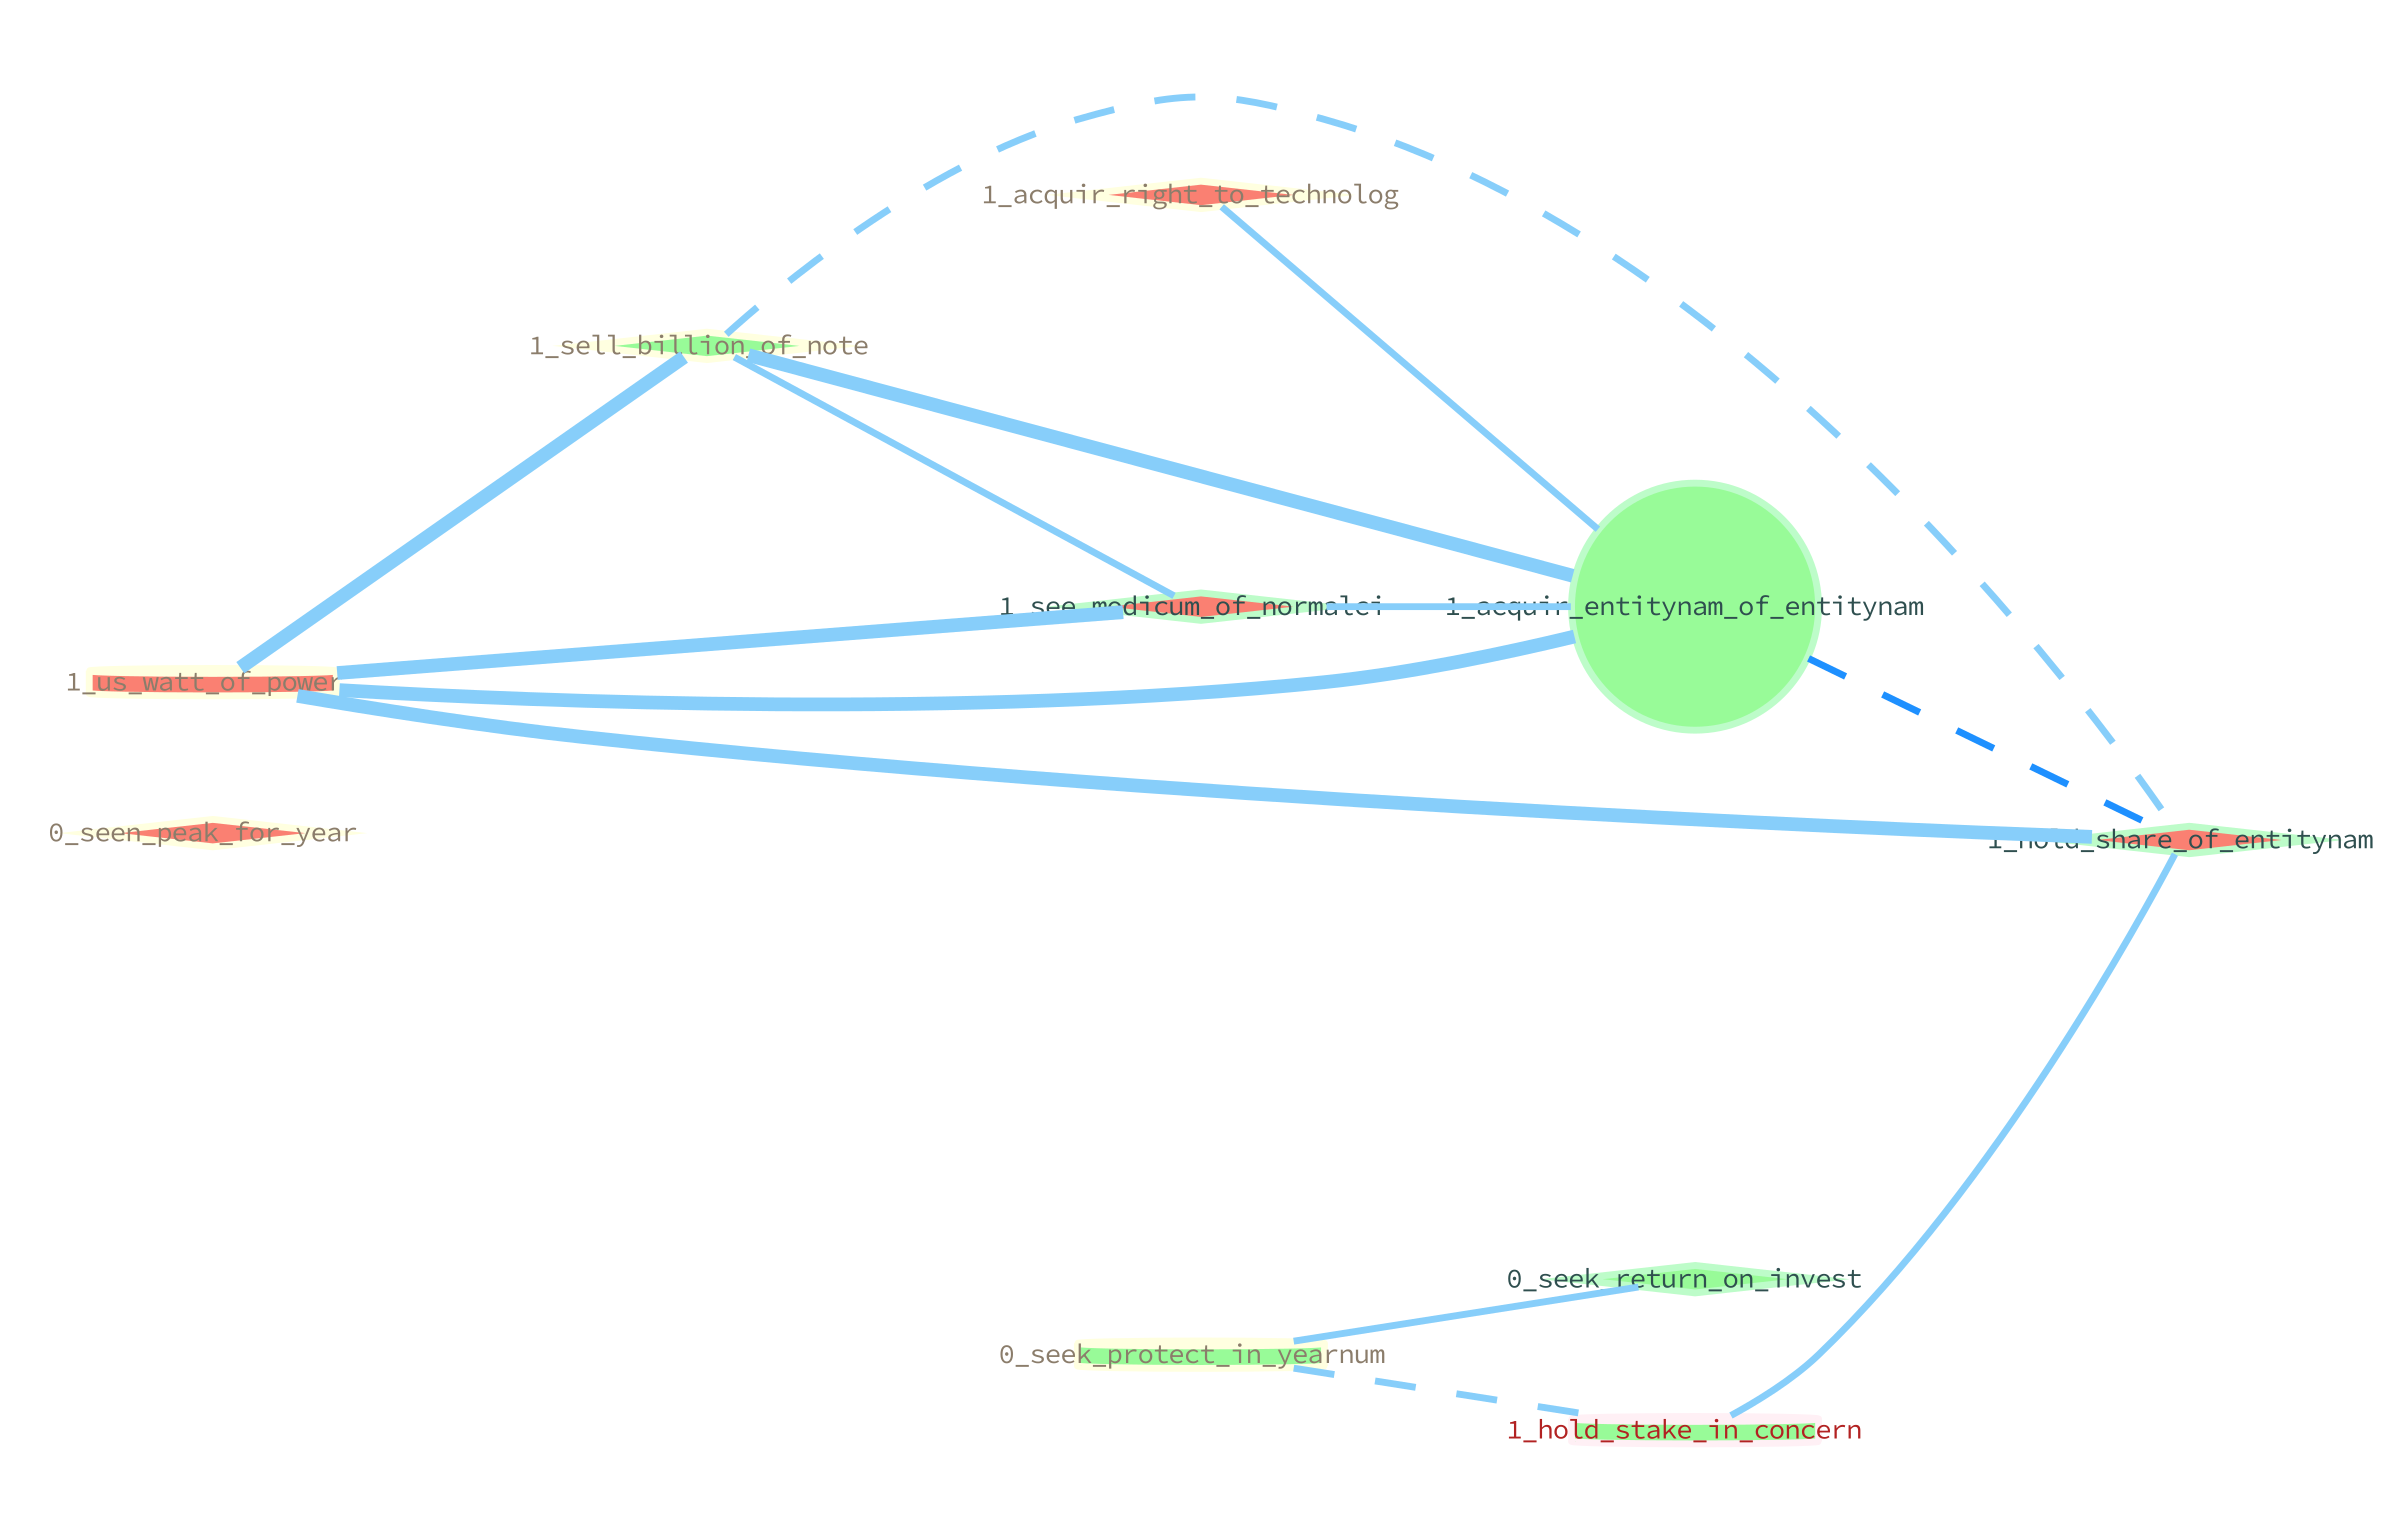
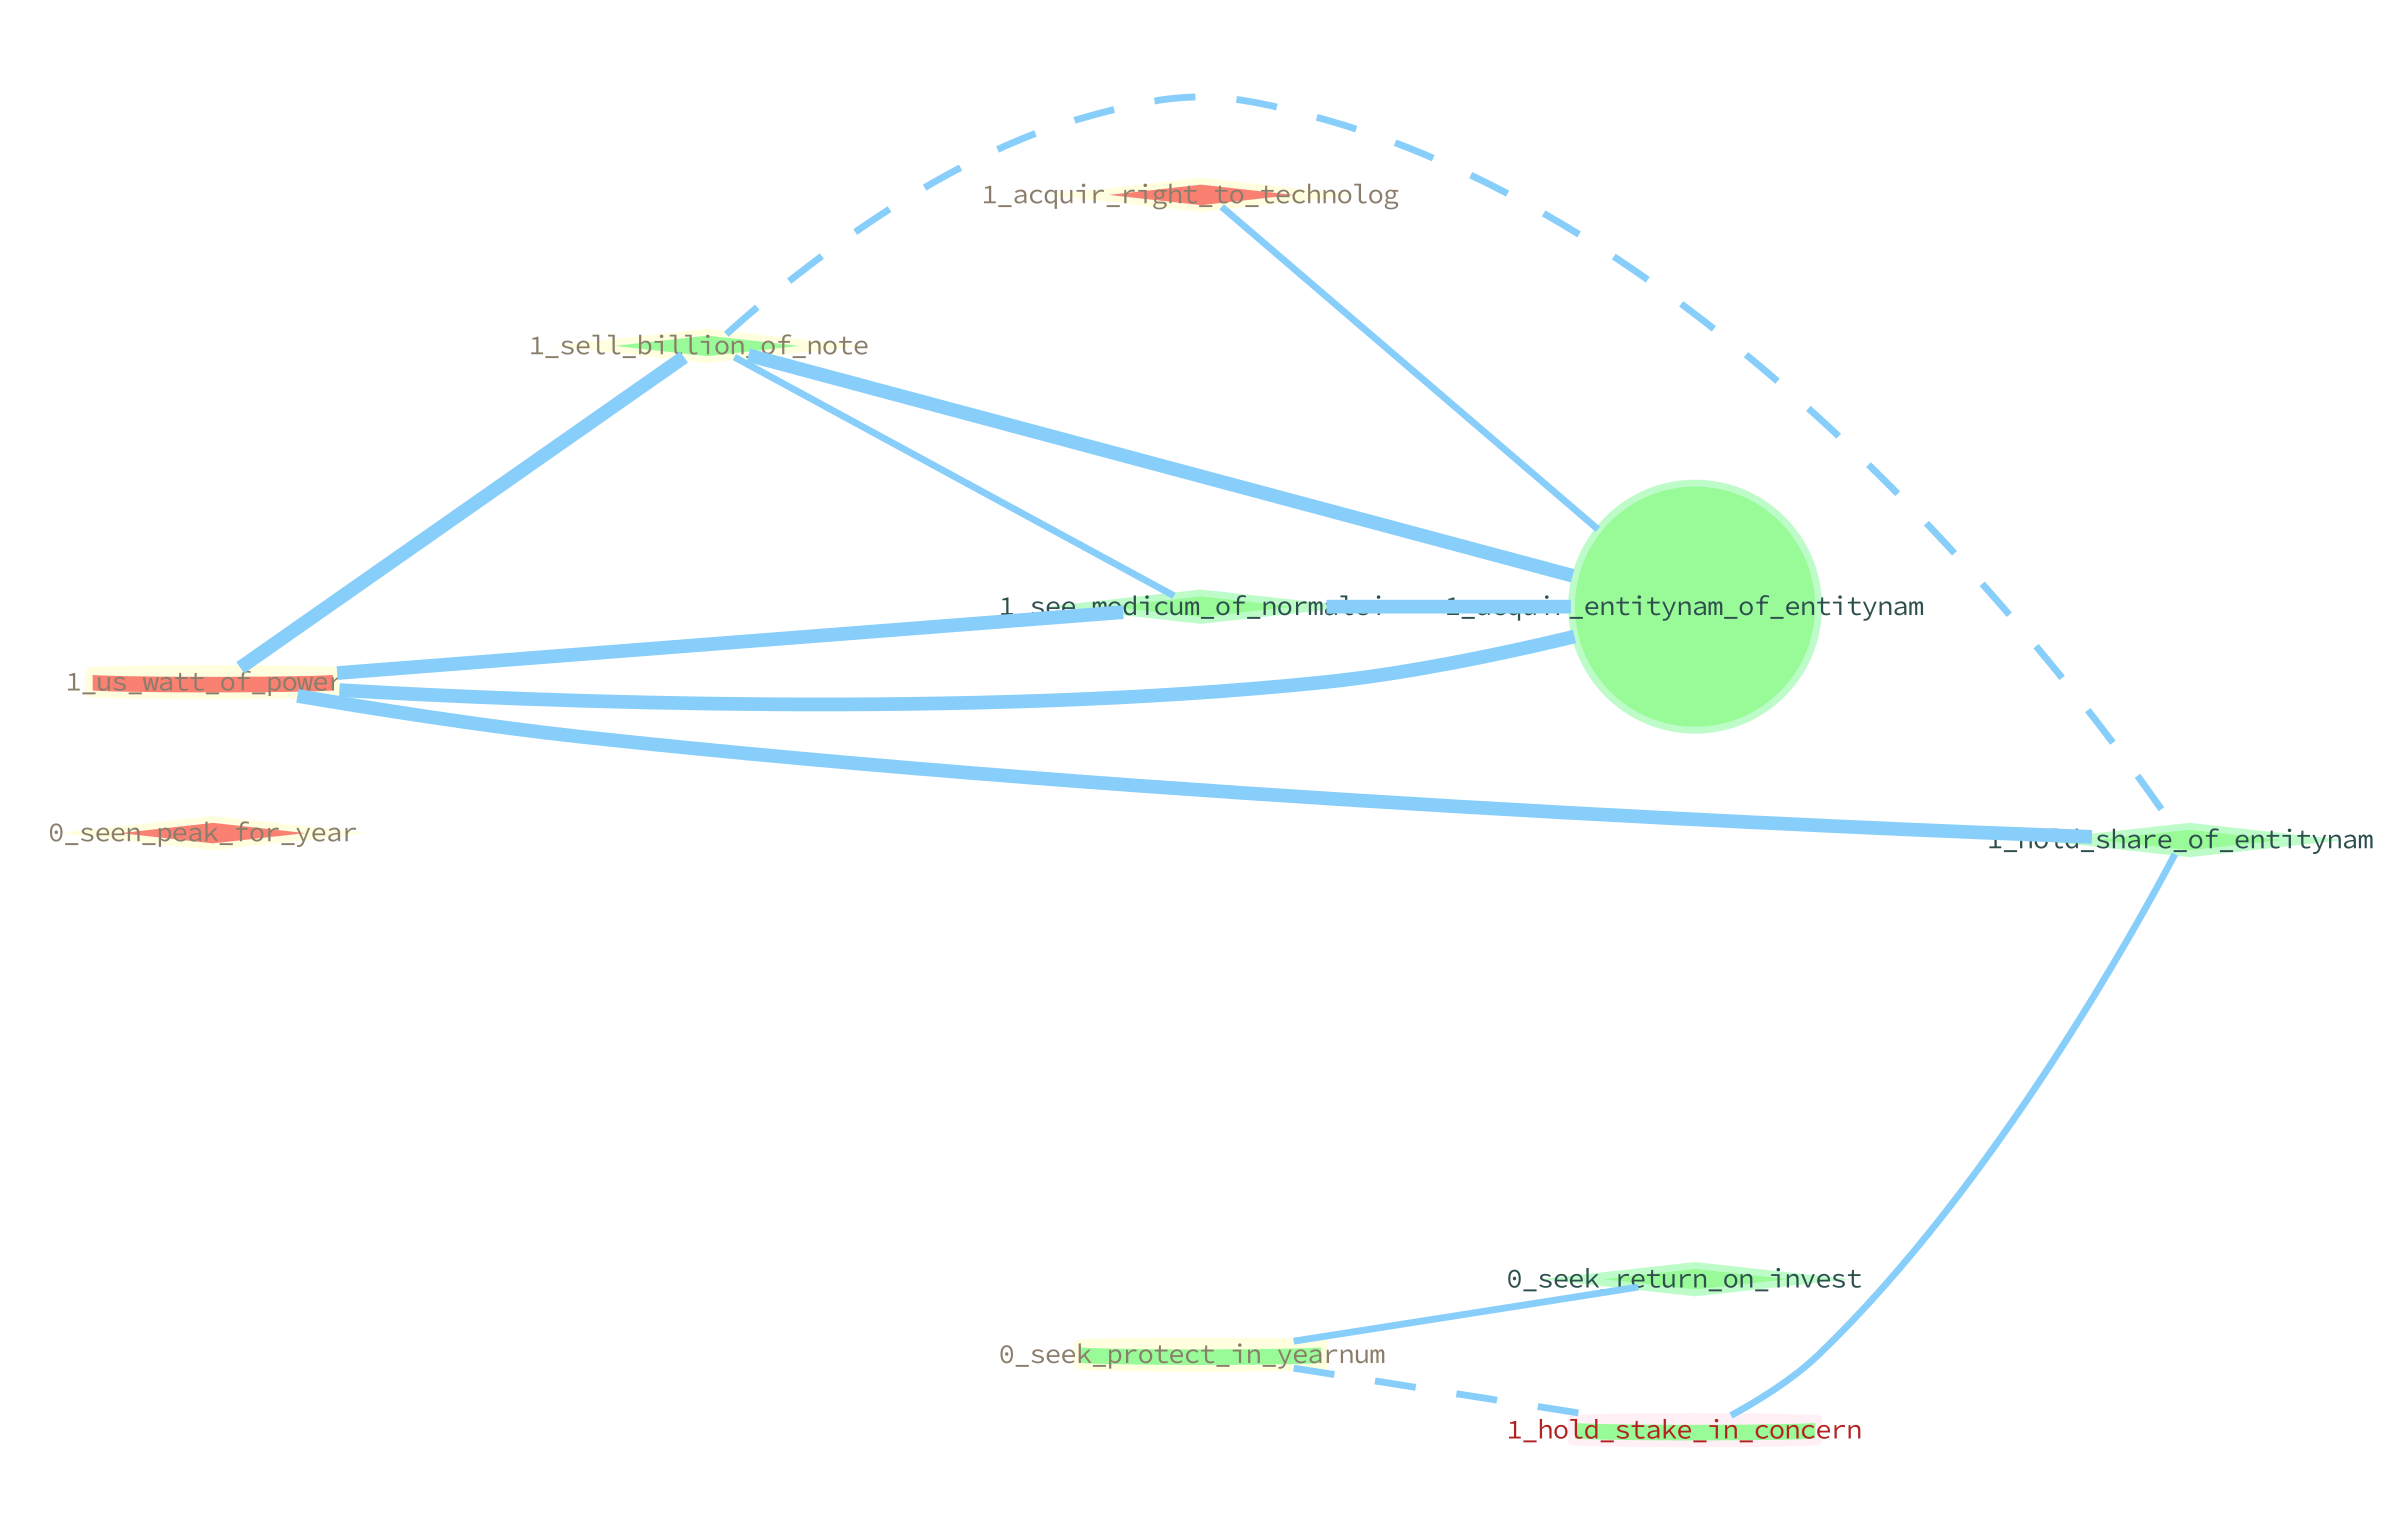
node "1_see_modicum_of_normalci": fillcolor salmon -> palegreen
edge "1_see_modicum_of_normalci" -- "1_acquir_entitynam_of_entitynam": style solid -> bold
edge "1_acquir_entitynam_of_entitynam" -- "1_hold_share_of_entitynam": removed
node "1_hold_share_of_entitynam": fillcolor salmon -> palegreen
